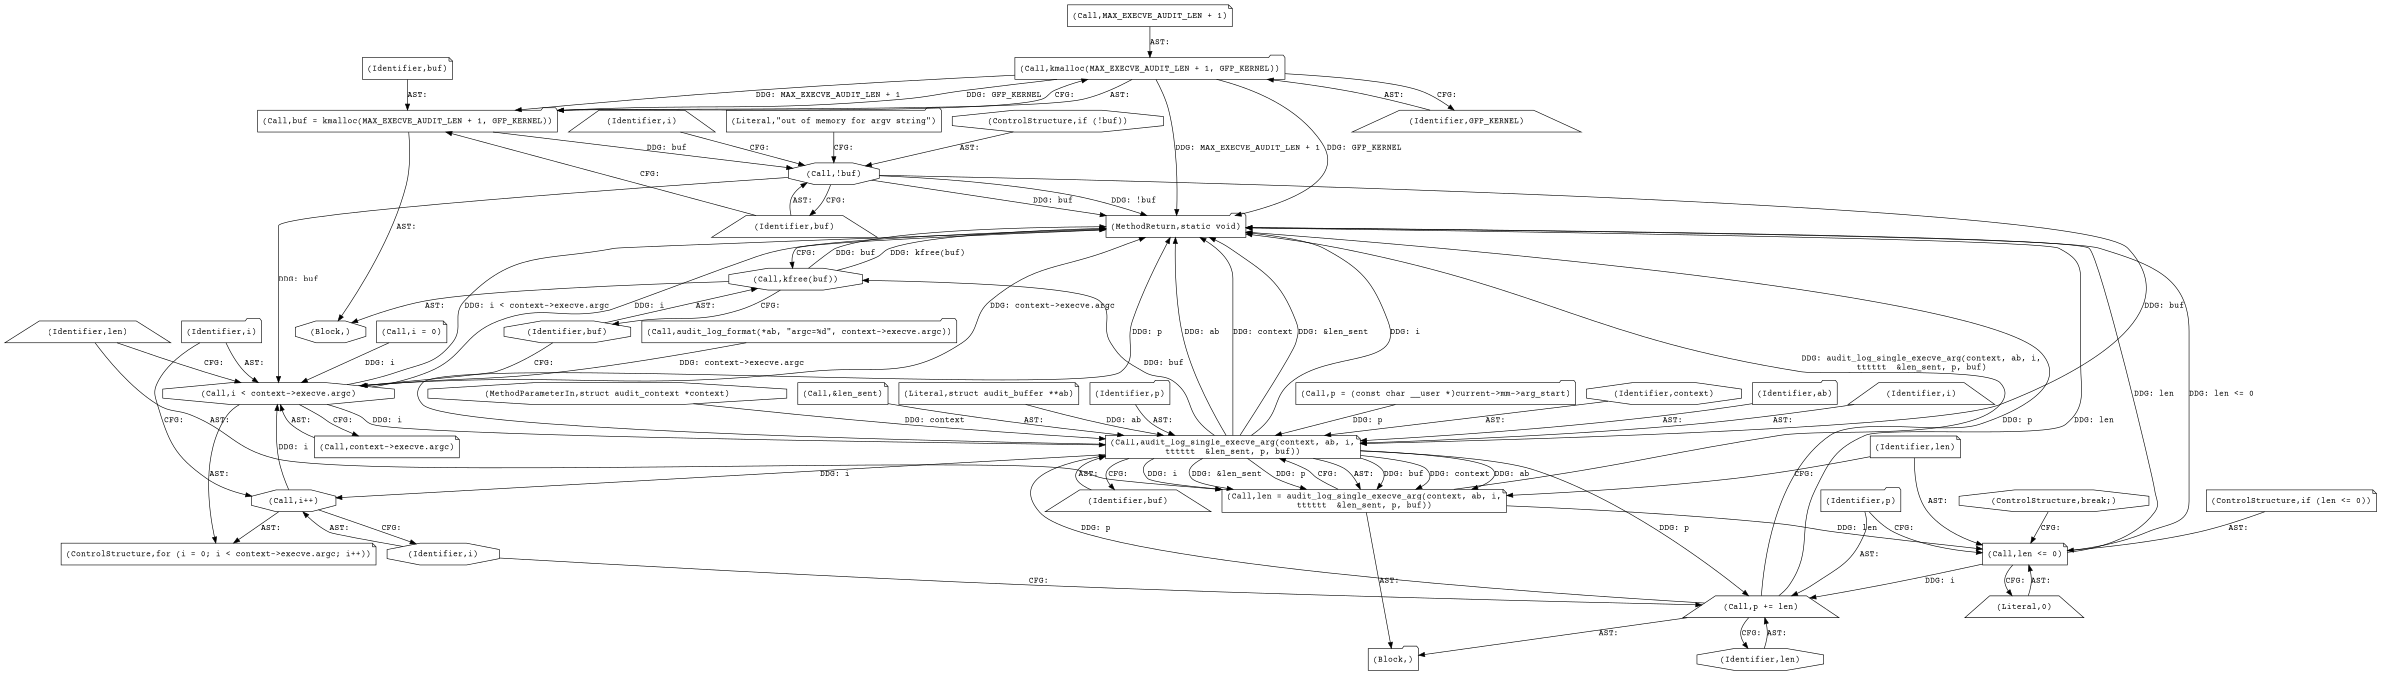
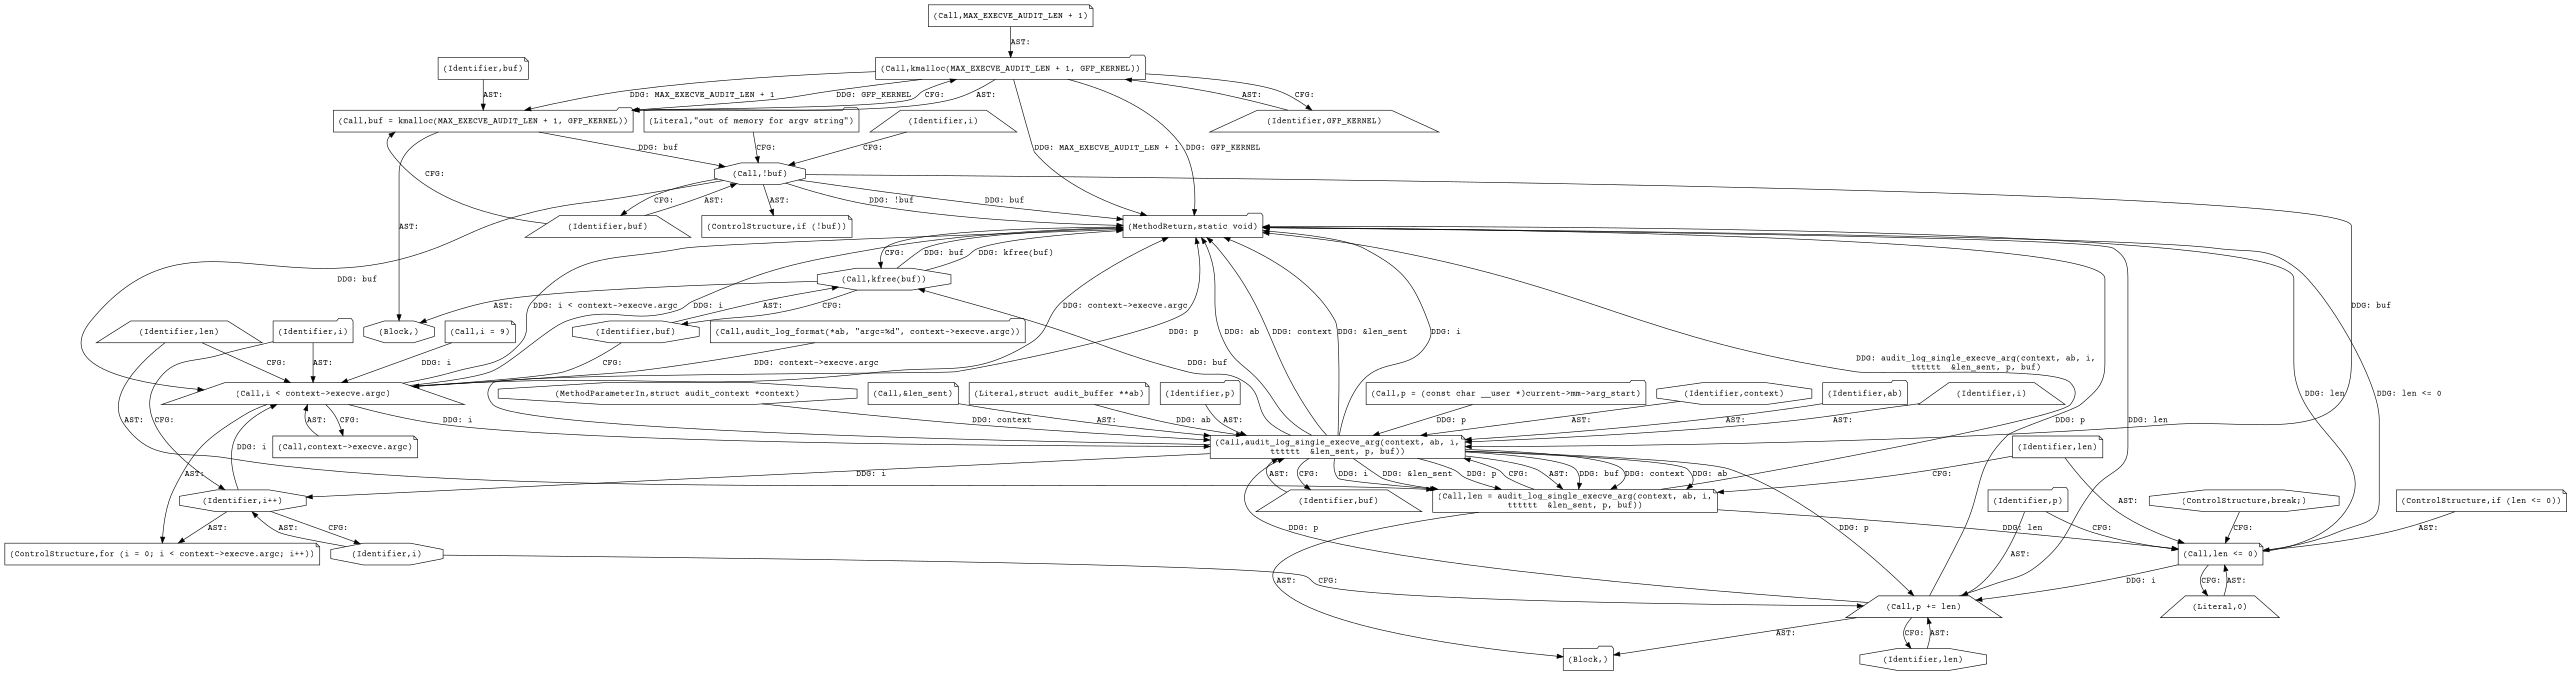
node "(ControlStructure,if (!buf))": shape octagon -> note
edge "(ControlStructure,if (!buf))" -> "(Call,!buf)": reversed
node "(Call,i = 0)": label "(Call,i = 0)" -> "(Call,i = 9)"
node "(Call,i < context->execve.argc)": shape octagon -> trapezium
node "(Call,i++)": label "(Call,i++)" -> "(Identifier,i++)"
